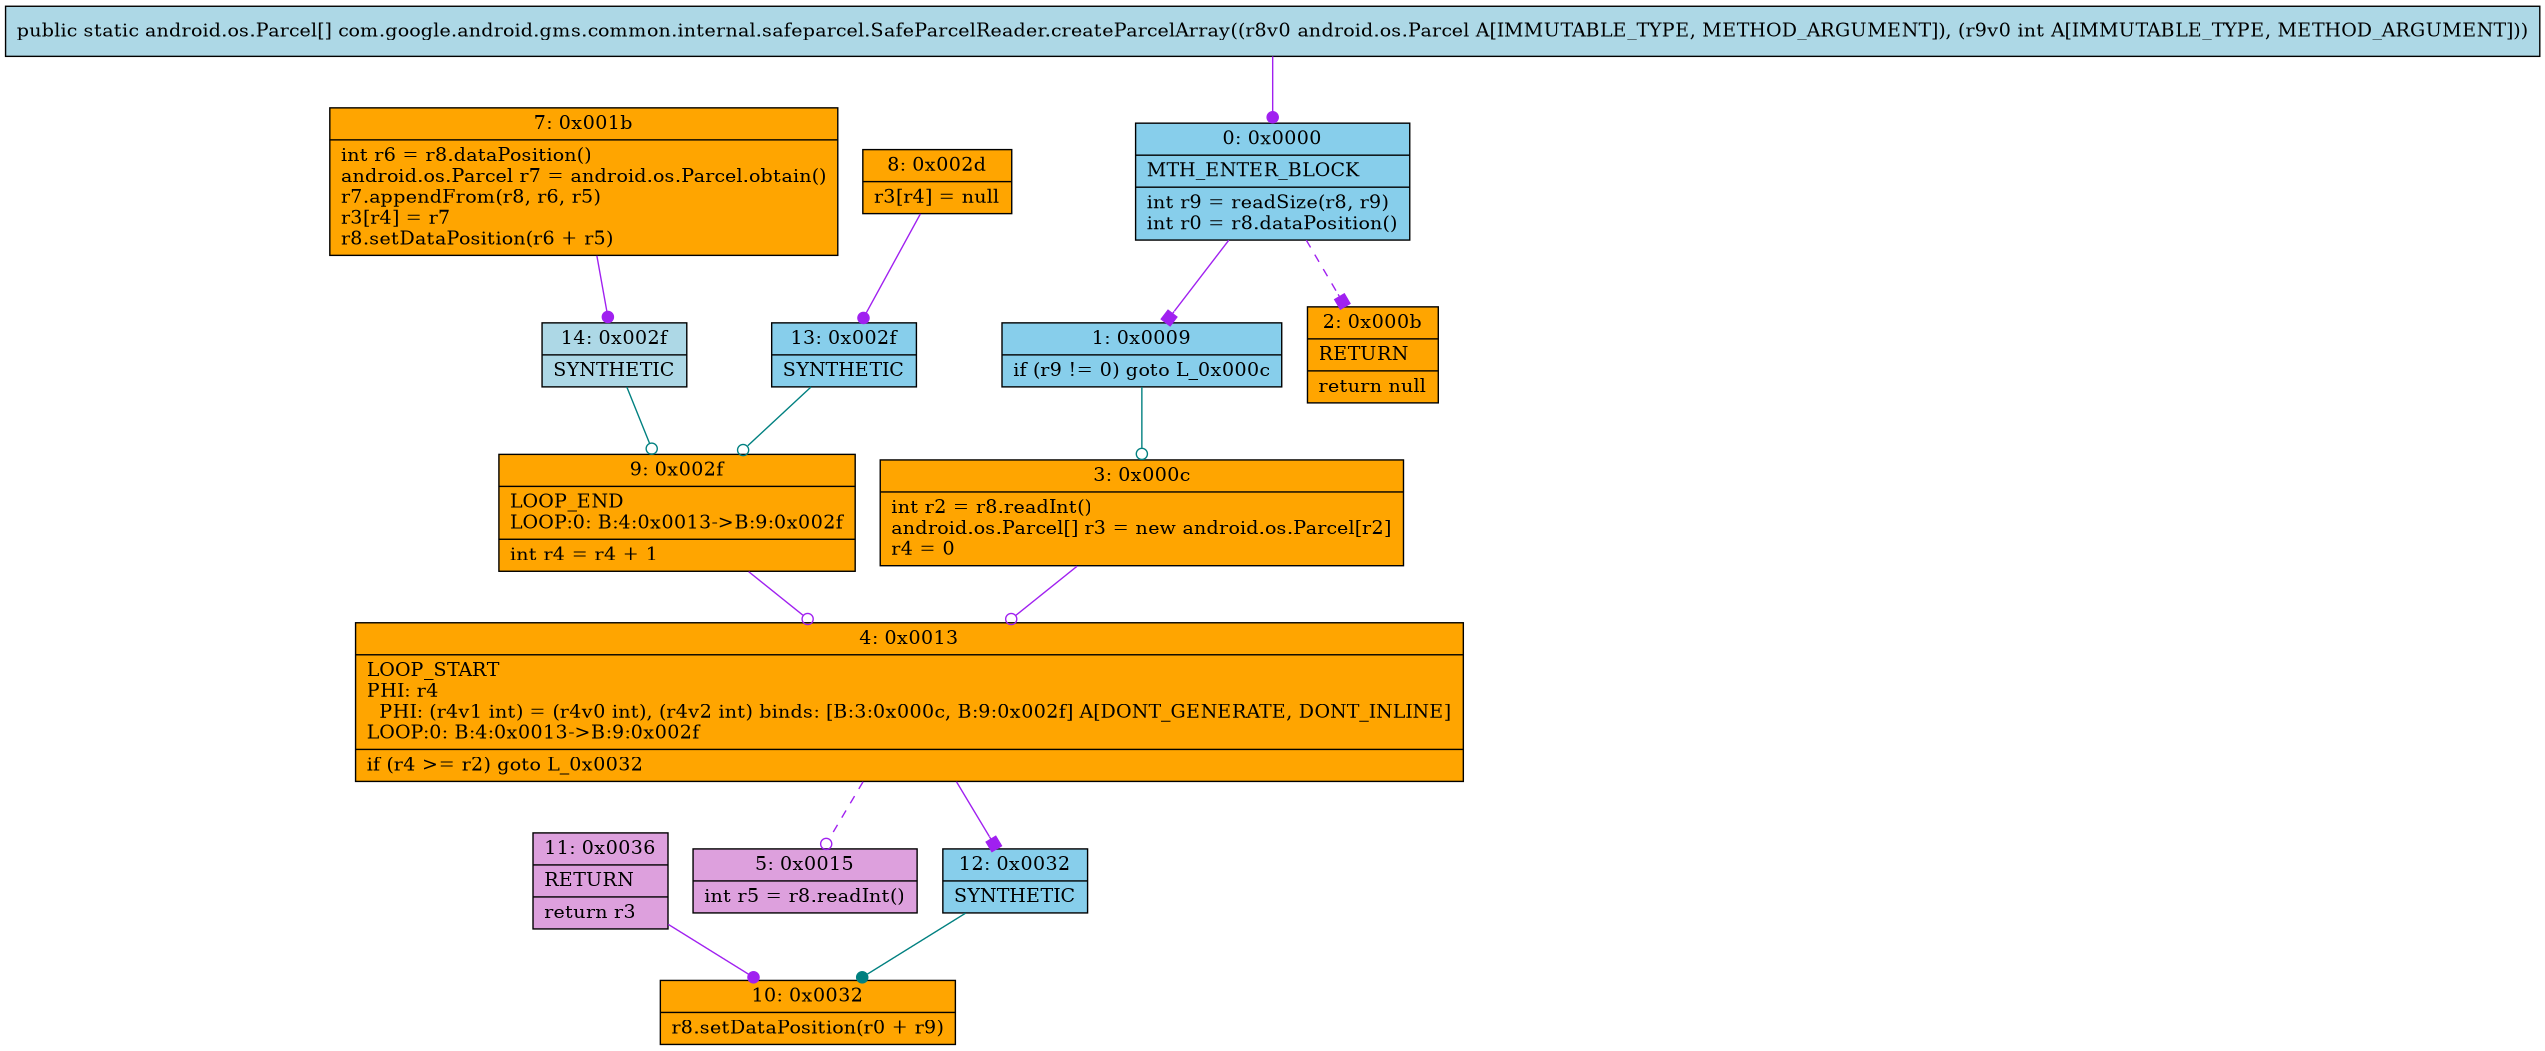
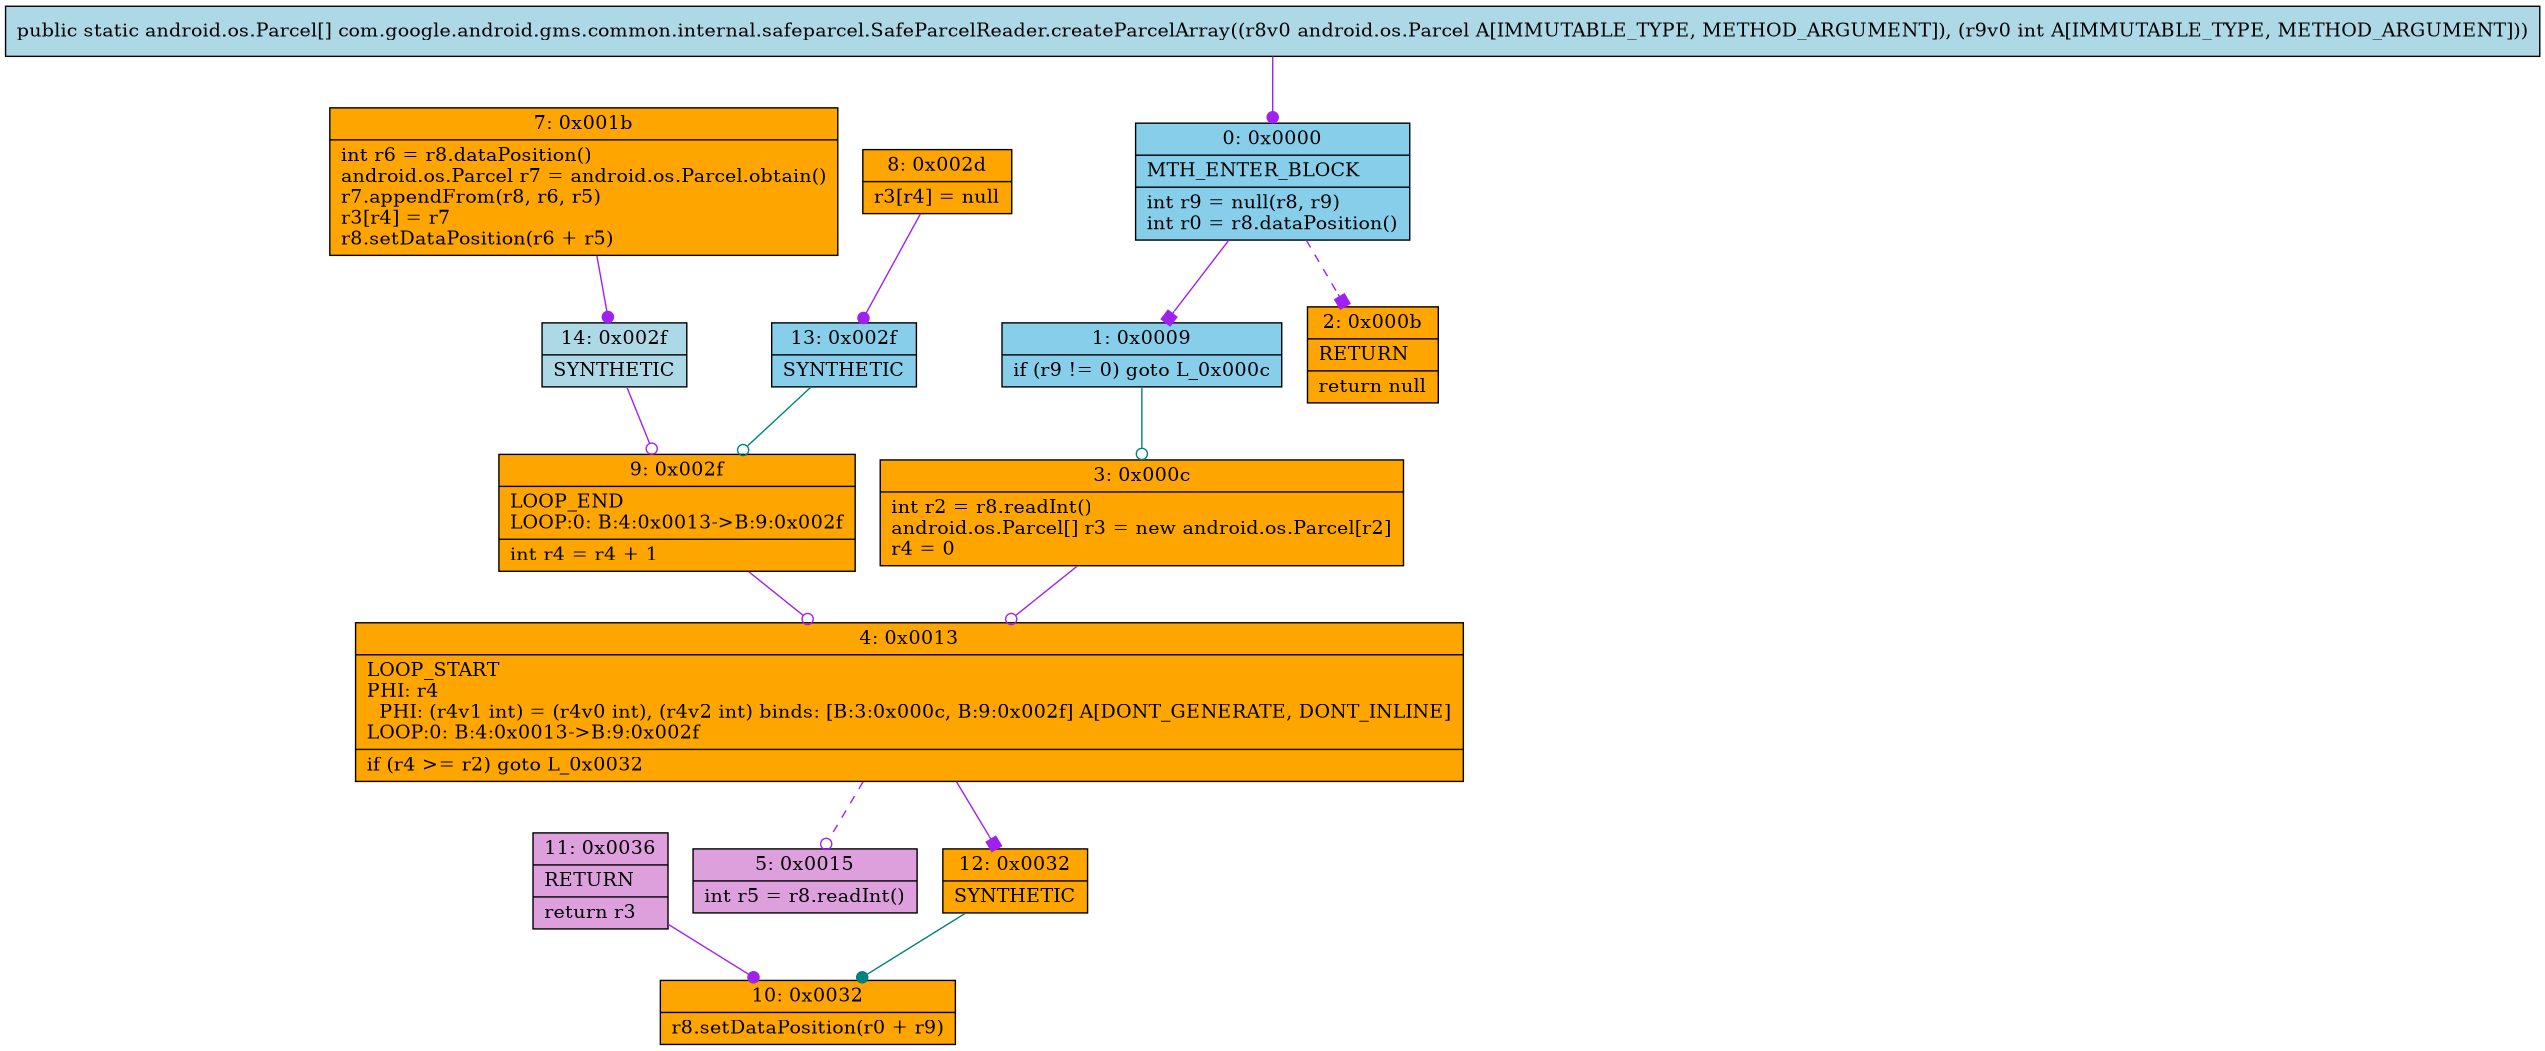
node "0: 0x0000": text "int r9 = readSize(r8, r9)" -> "int r9 = null(r8, r9)"
edge "14: 0x002f" -> "9: 0x002f": color teal -> purple
node "12: 0x0032": fillcolor skyblue -> orange
